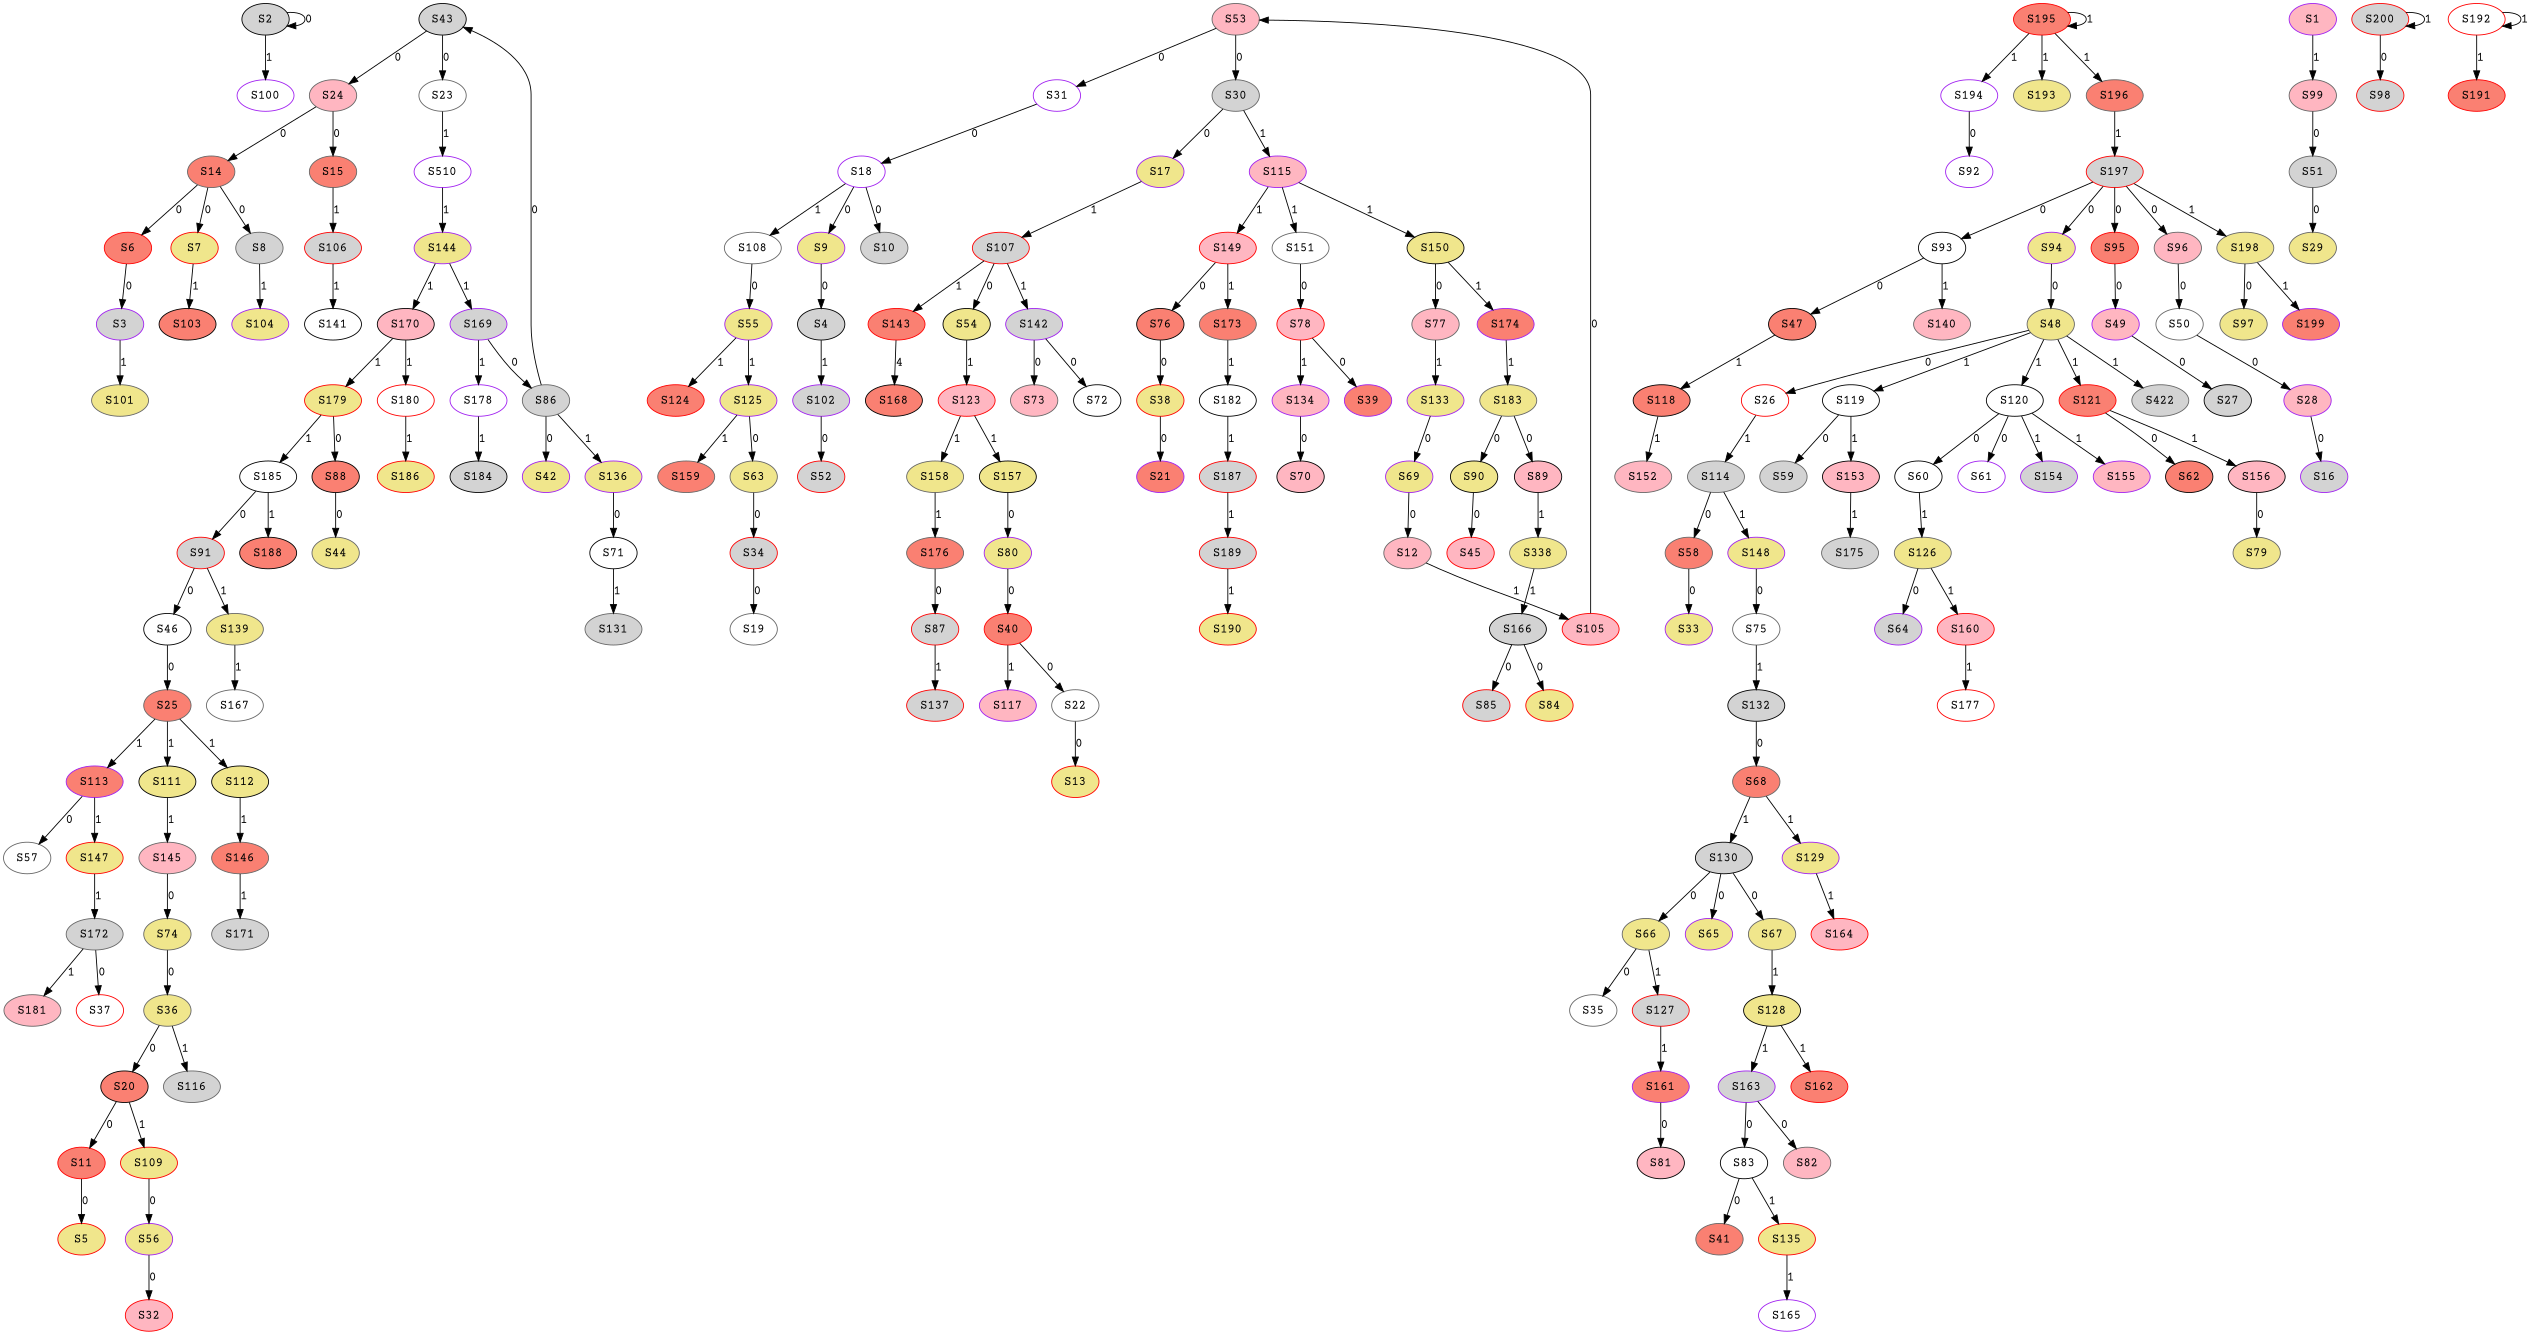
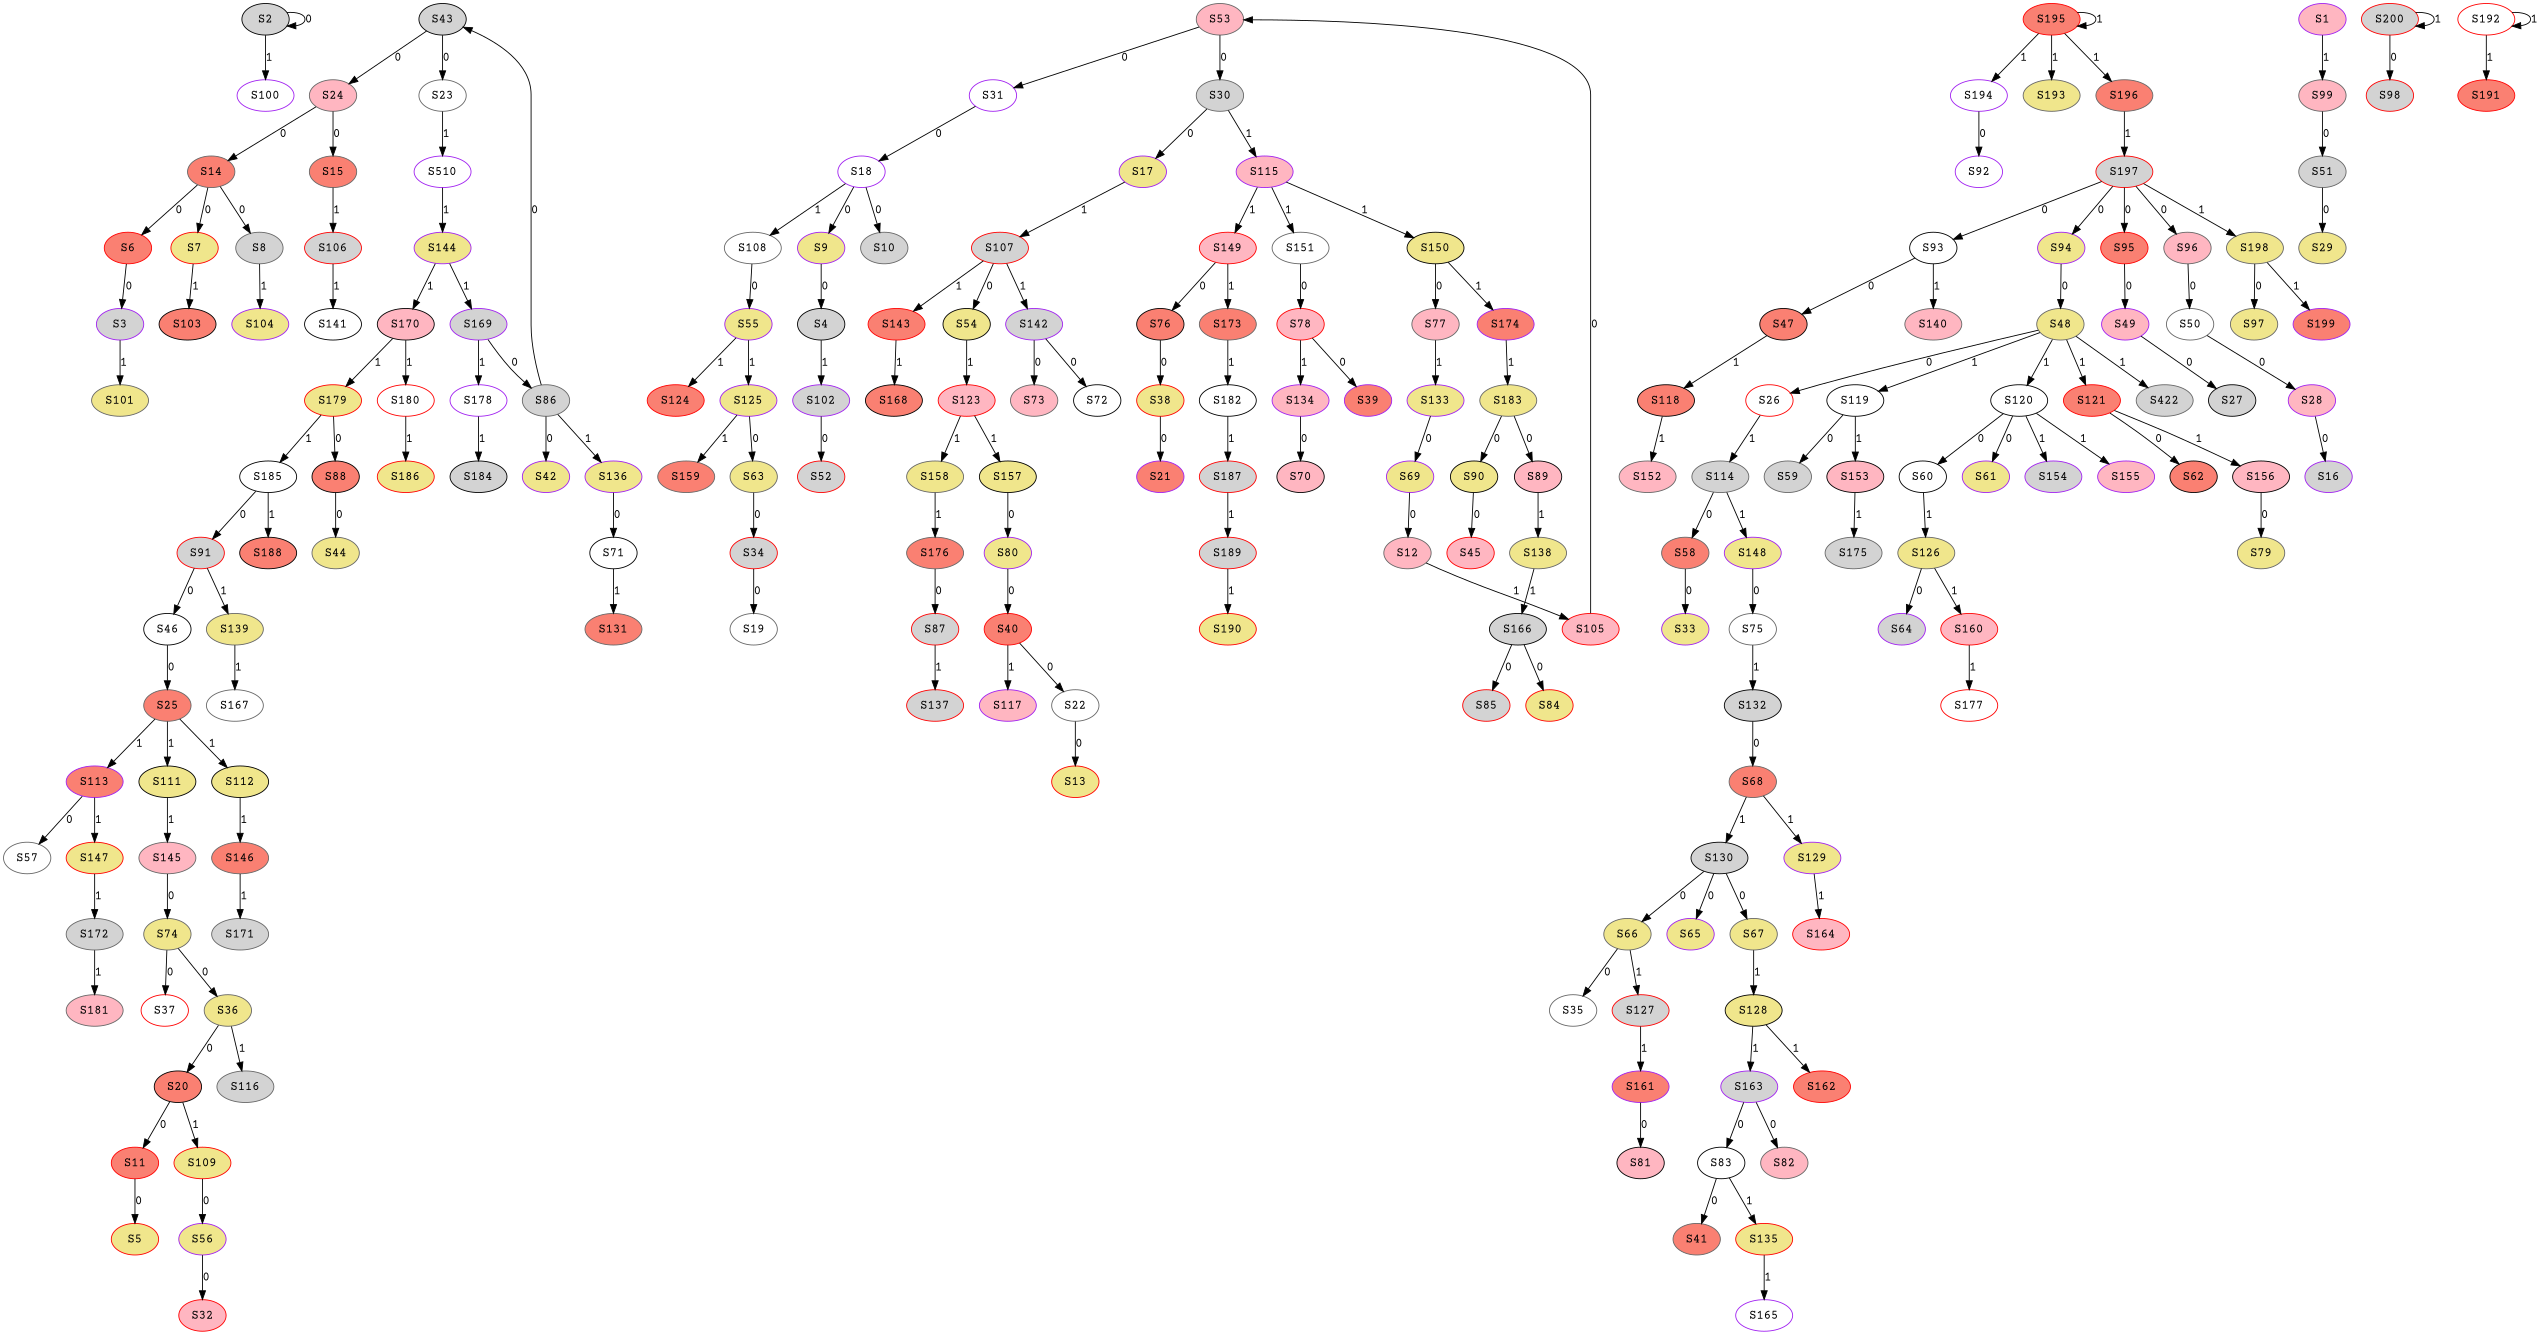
edge "S143" -> "S168": label "4" -> "1"
node "S61": fillcolor white -> khaki
node "S338": label "S338" -> "S138"
node "S131": fillcolor lightgrey -> salmon
edge "S172" -> "S37": now "S74" -> "S37"
